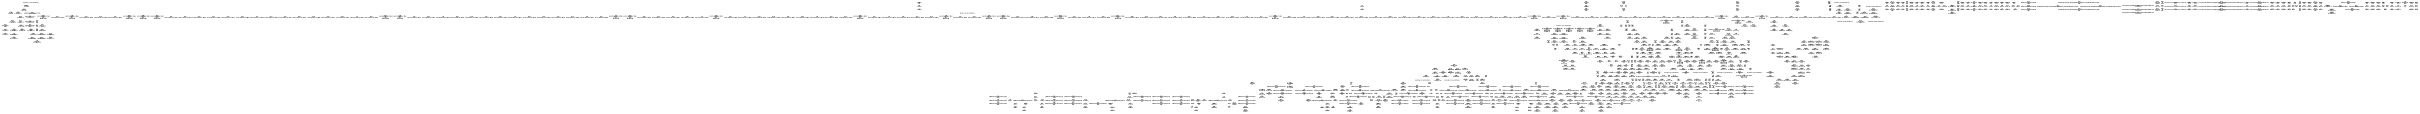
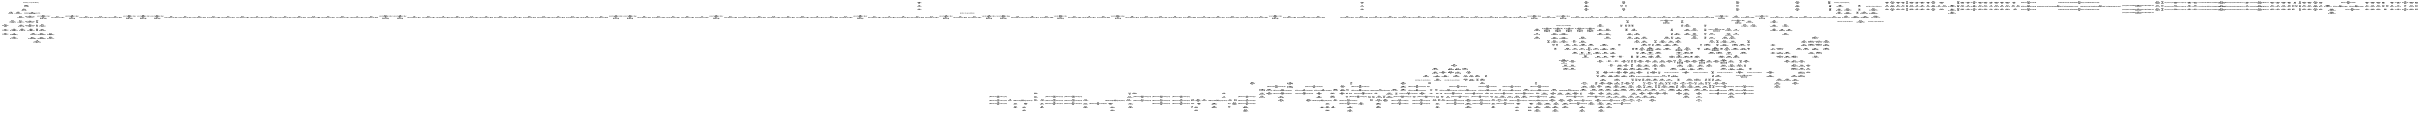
node "CE0x493b7a0": added
node "CE0x4968d10": added
node "CE0x495e7c0": removed
node "CE0x4969630": added
node "CE0x4966dd0": removed
node "CE0x49bd870": added
